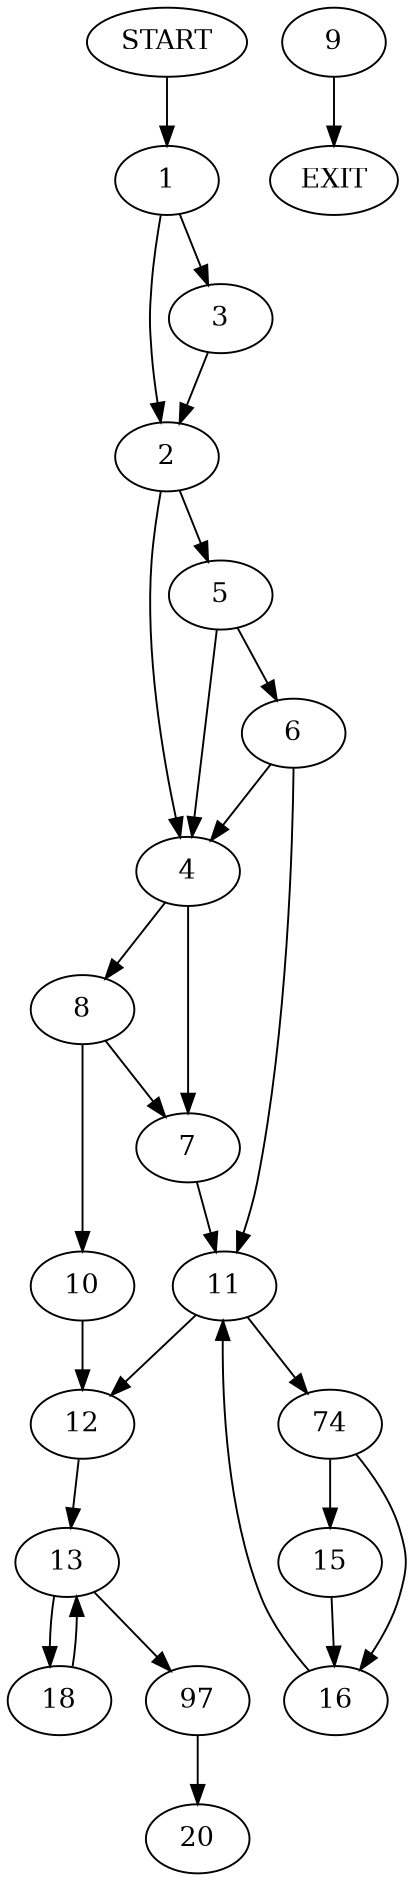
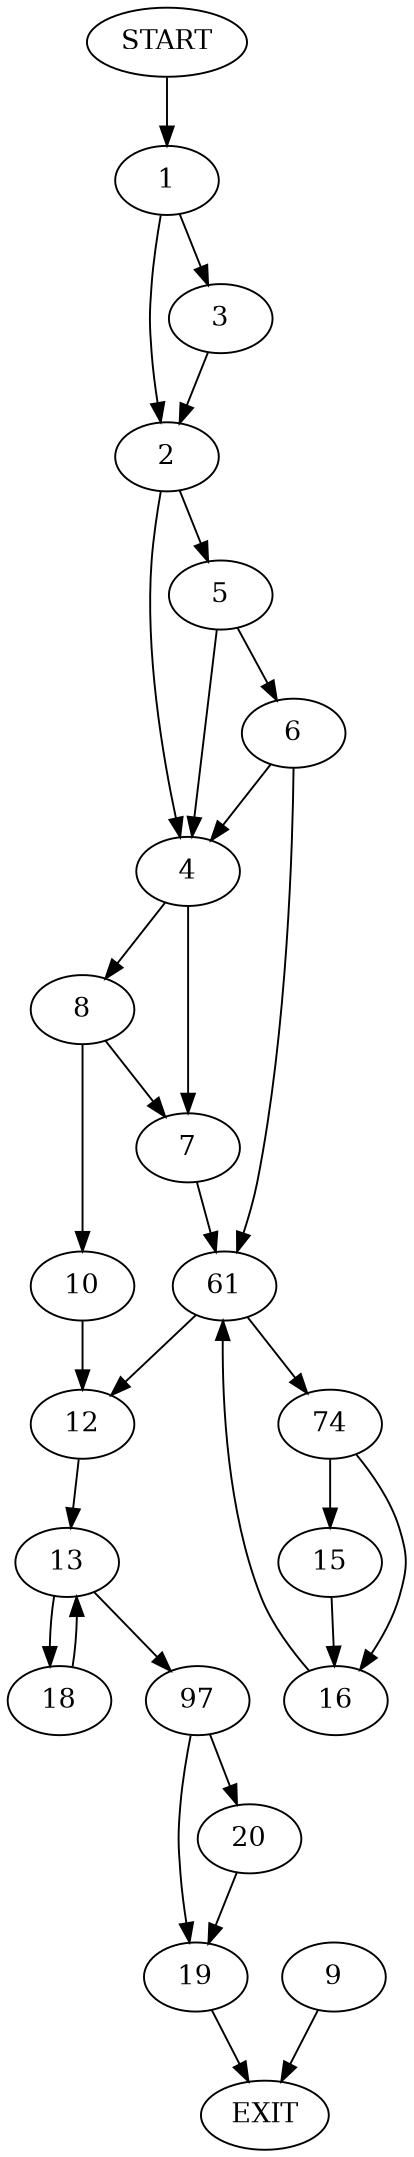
node "11": label "11" -> "61"
node "19": added
